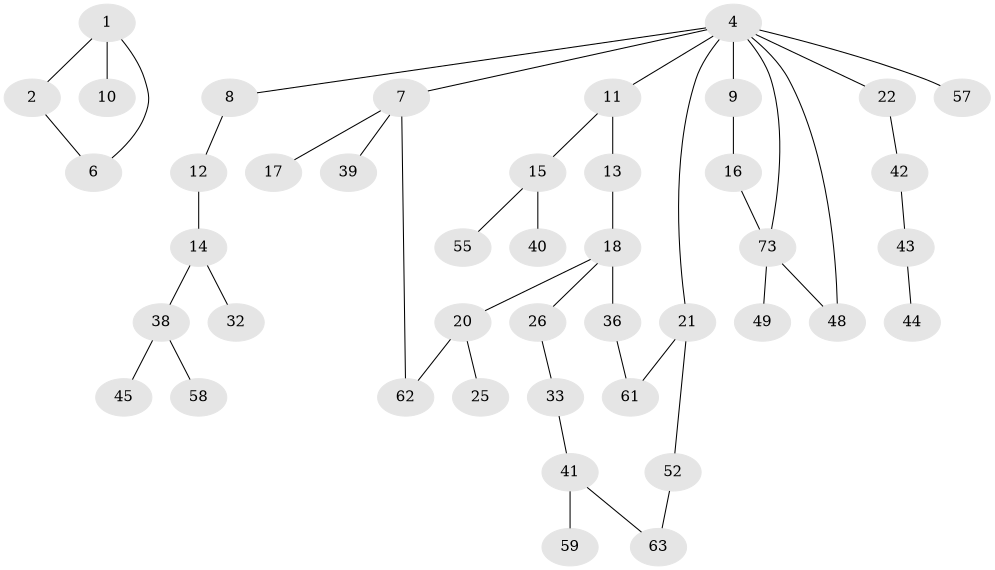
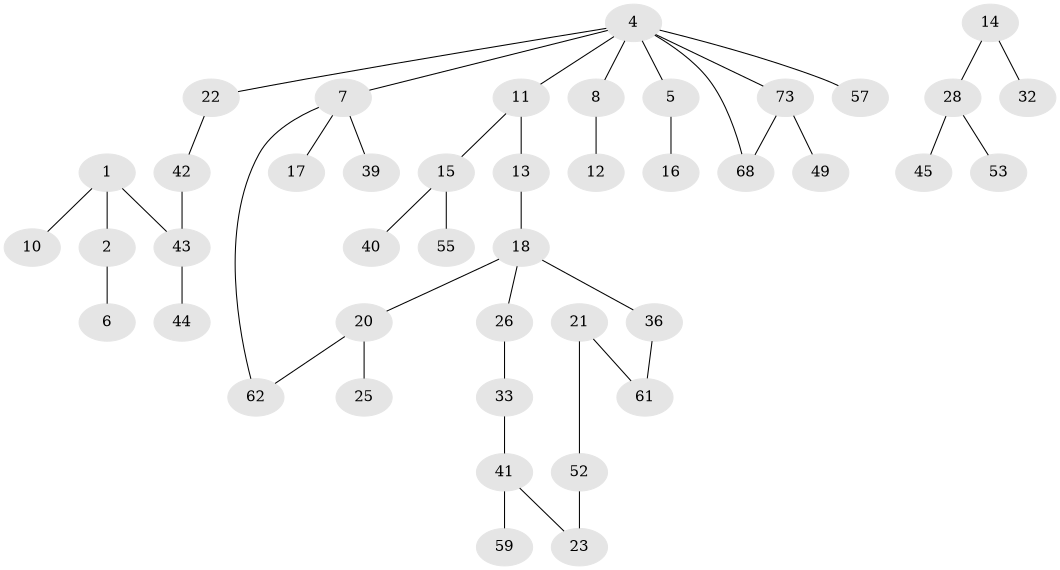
node "9": label "9" -> "5"
edge "1" -- "6": now "1" -- "43"
edge "4" -- "21": removed
edge "12" -- "14": removed
edge "16" -- "73": removed
node "38": label "38" -> "28"
node "48": label "48" -> "68"
node "58": label "58" -> "53"
node "63": label "63" -> "23"
